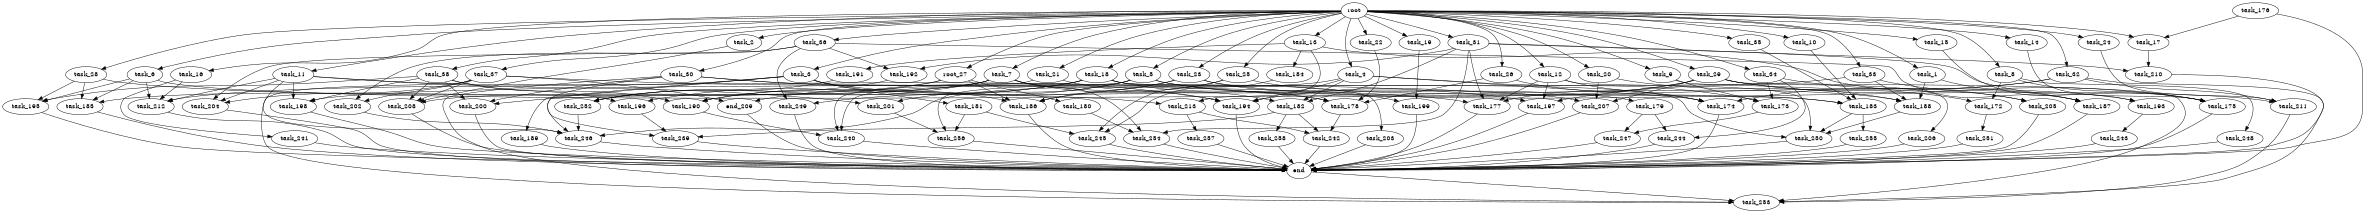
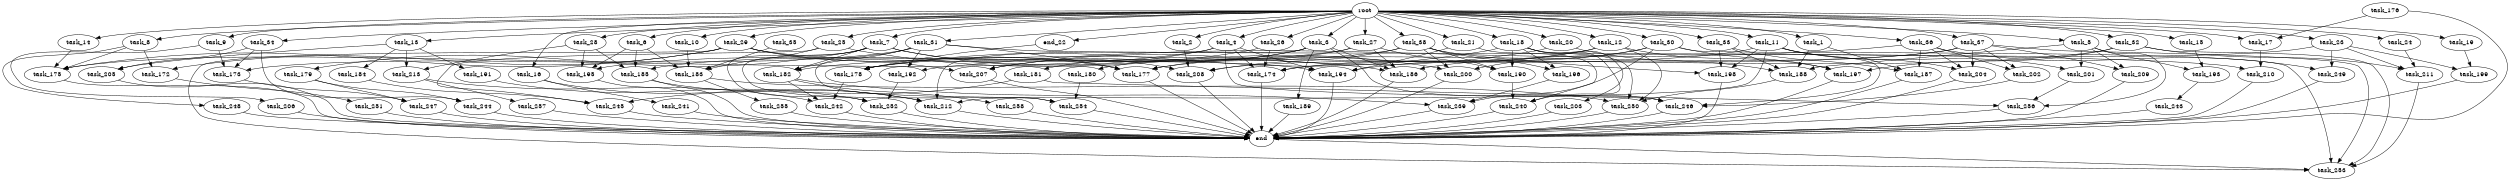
edge "root" -> "task_35": removed
node "task_22": label "task_22" -> "end_22"
node "root_27": label "root_27" -> "task_27"
edge "task_6" -> "task_212": now "task_185" -> "task_212"
node "end_209": label "end_209" -> "task_209"
edge "task_252" -> "task_246": now "task_252" -> "end"
